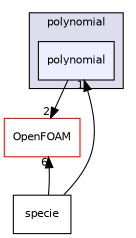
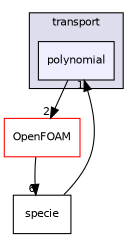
cluster "polynomial": label "polynomial" -> "transport"
edge "specie" -> "OpenFOAM": reversed
